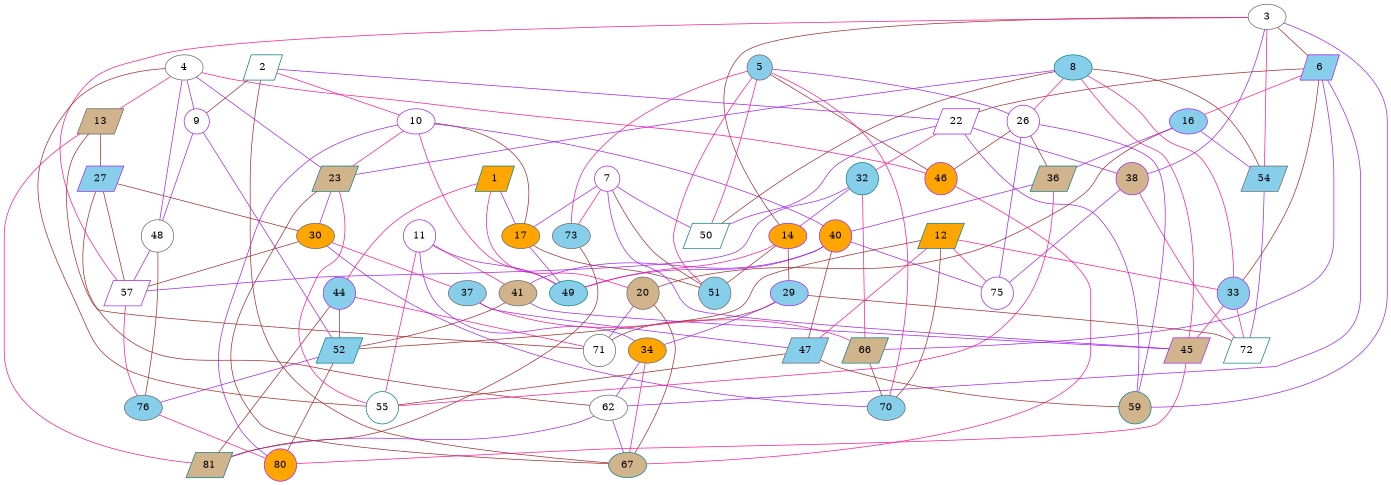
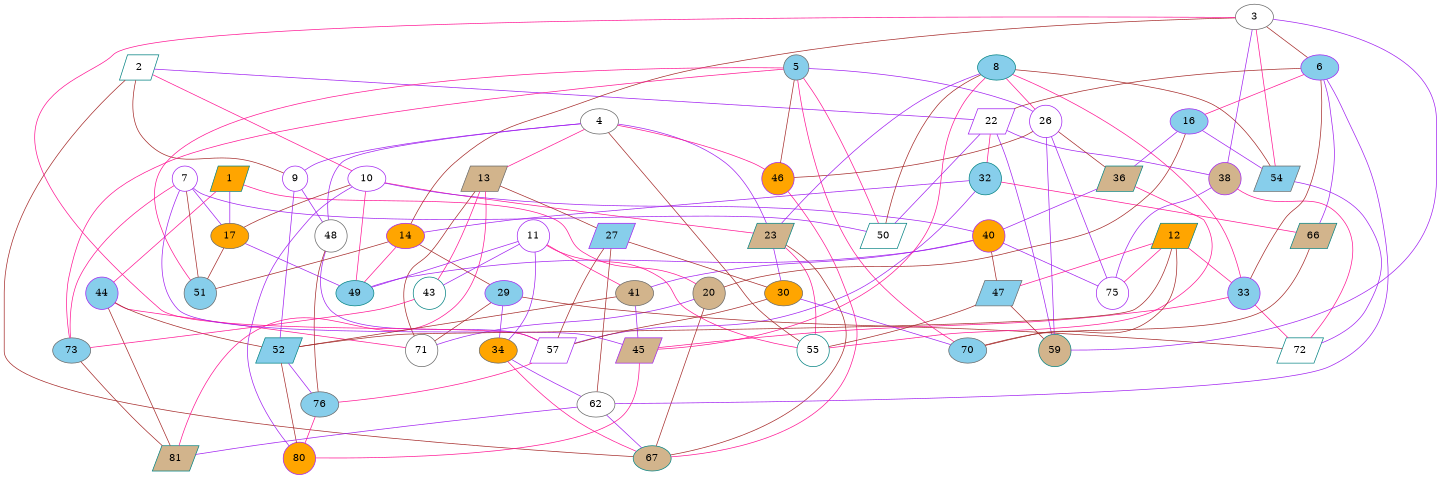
node "6": shape parallelogram -> ellipse
node "43": added
node "37": removed
